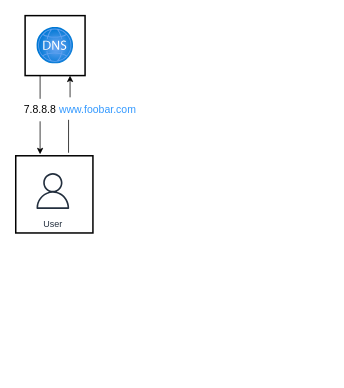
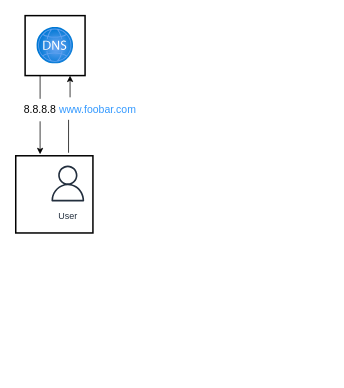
node "7.8.8.8": label "7.8.8.8" -> "8.8.8.8"
node "User": moved (53, 191) -> (68, 183)
